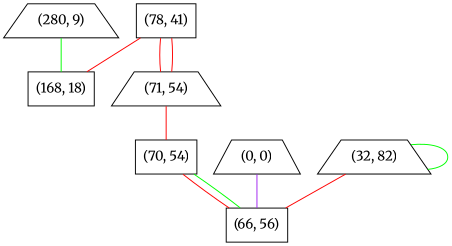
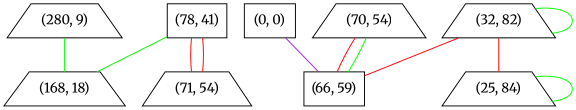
edge "(78, 41)" -- "(168, 18)": color red -> green
node "(168, 18)": shape box -> trapezium
node "(25, 84)": added
edge "(71, 54)" -- "(70, 54)": removed
node "(70, 54)": shape box -> trapezium
node "(0, 0)": shape trapezium -> box
node "(66, 56)": label "(66, 56)" -> "(66, 59)"
